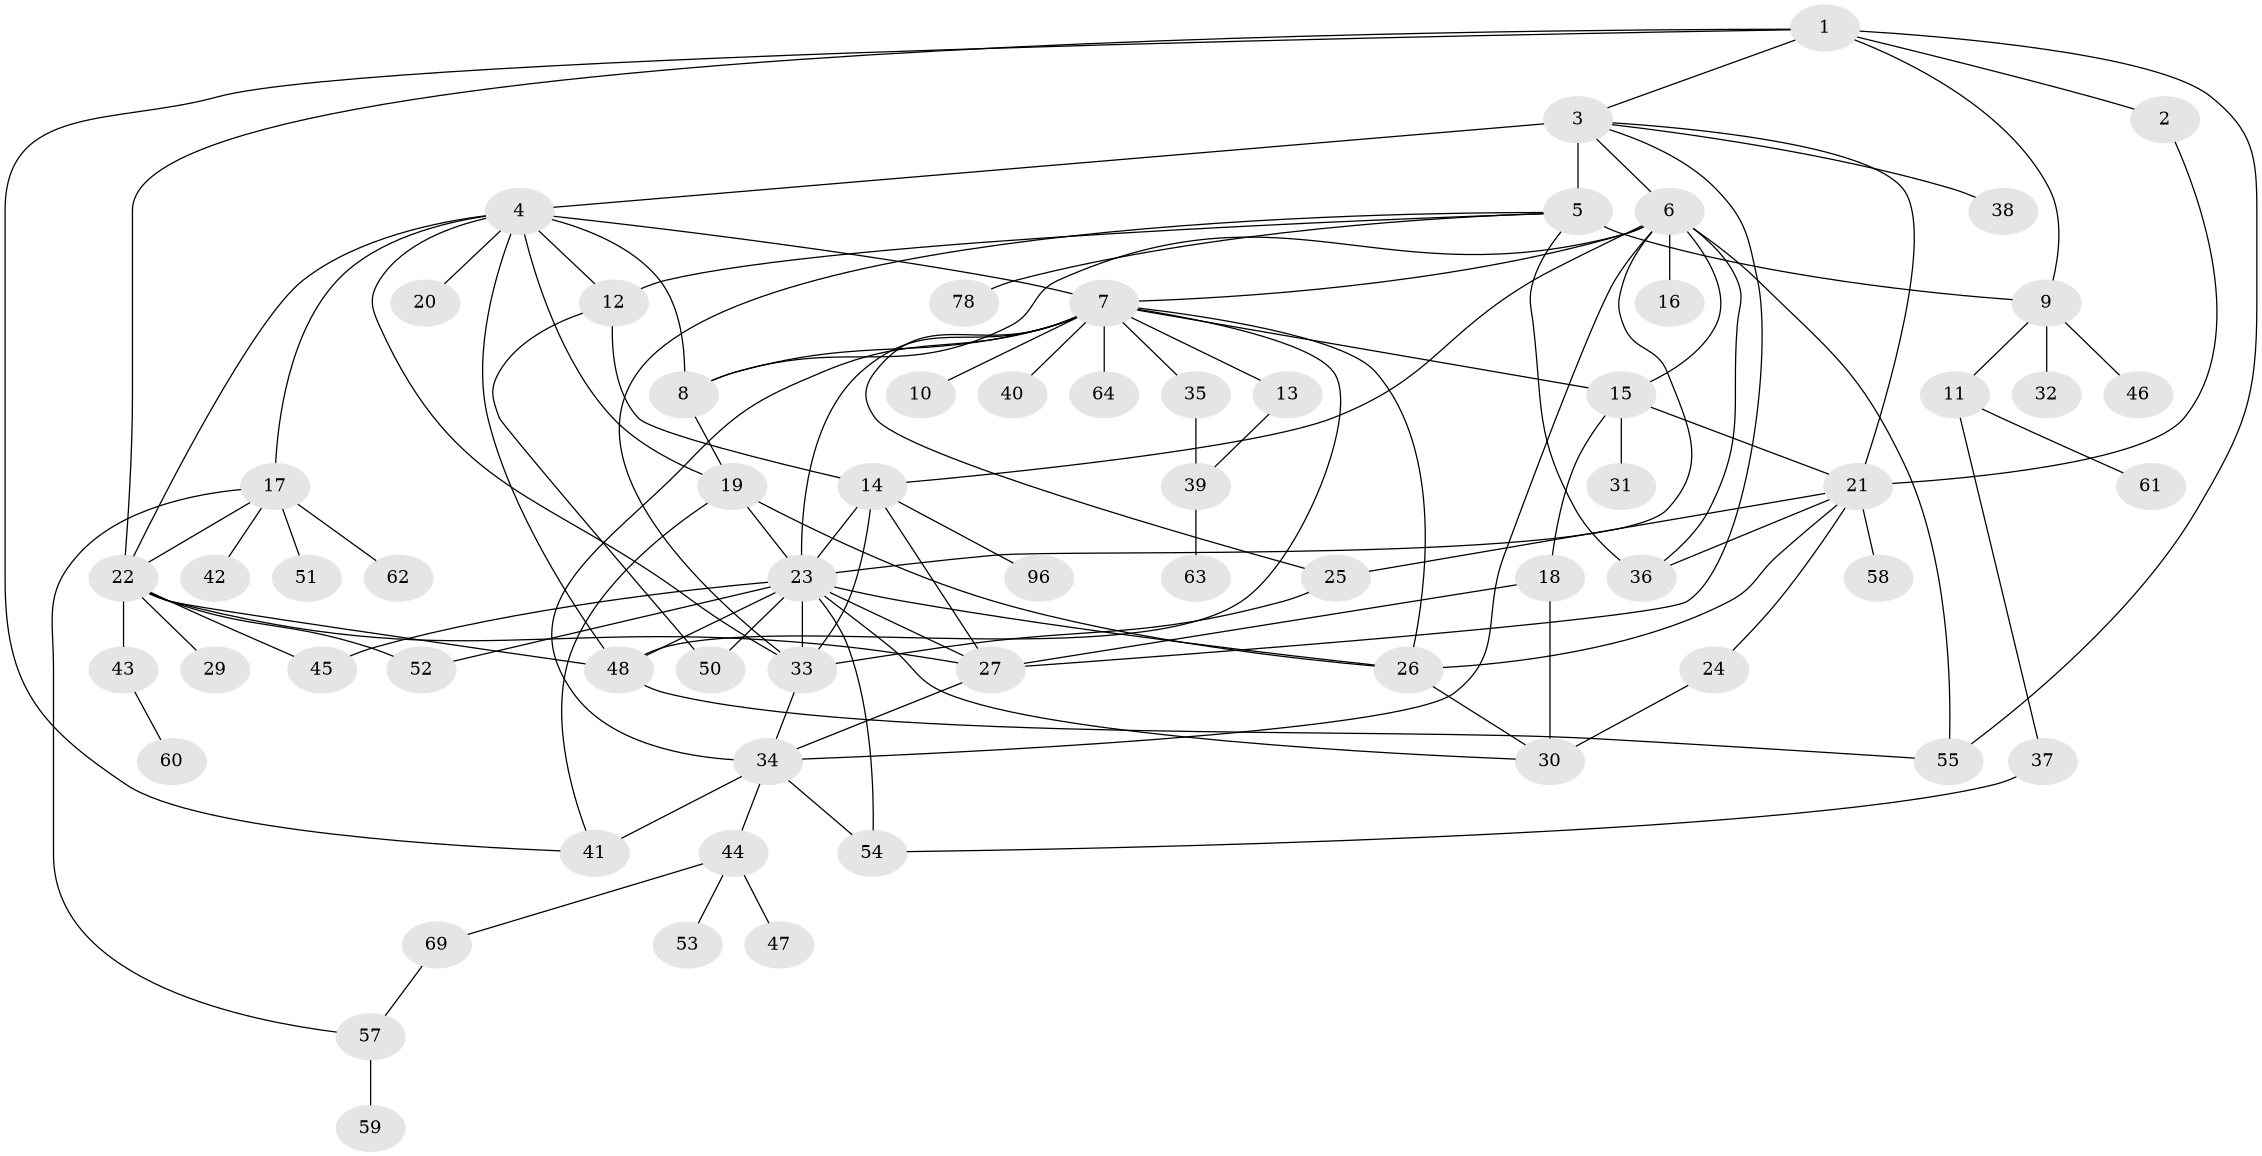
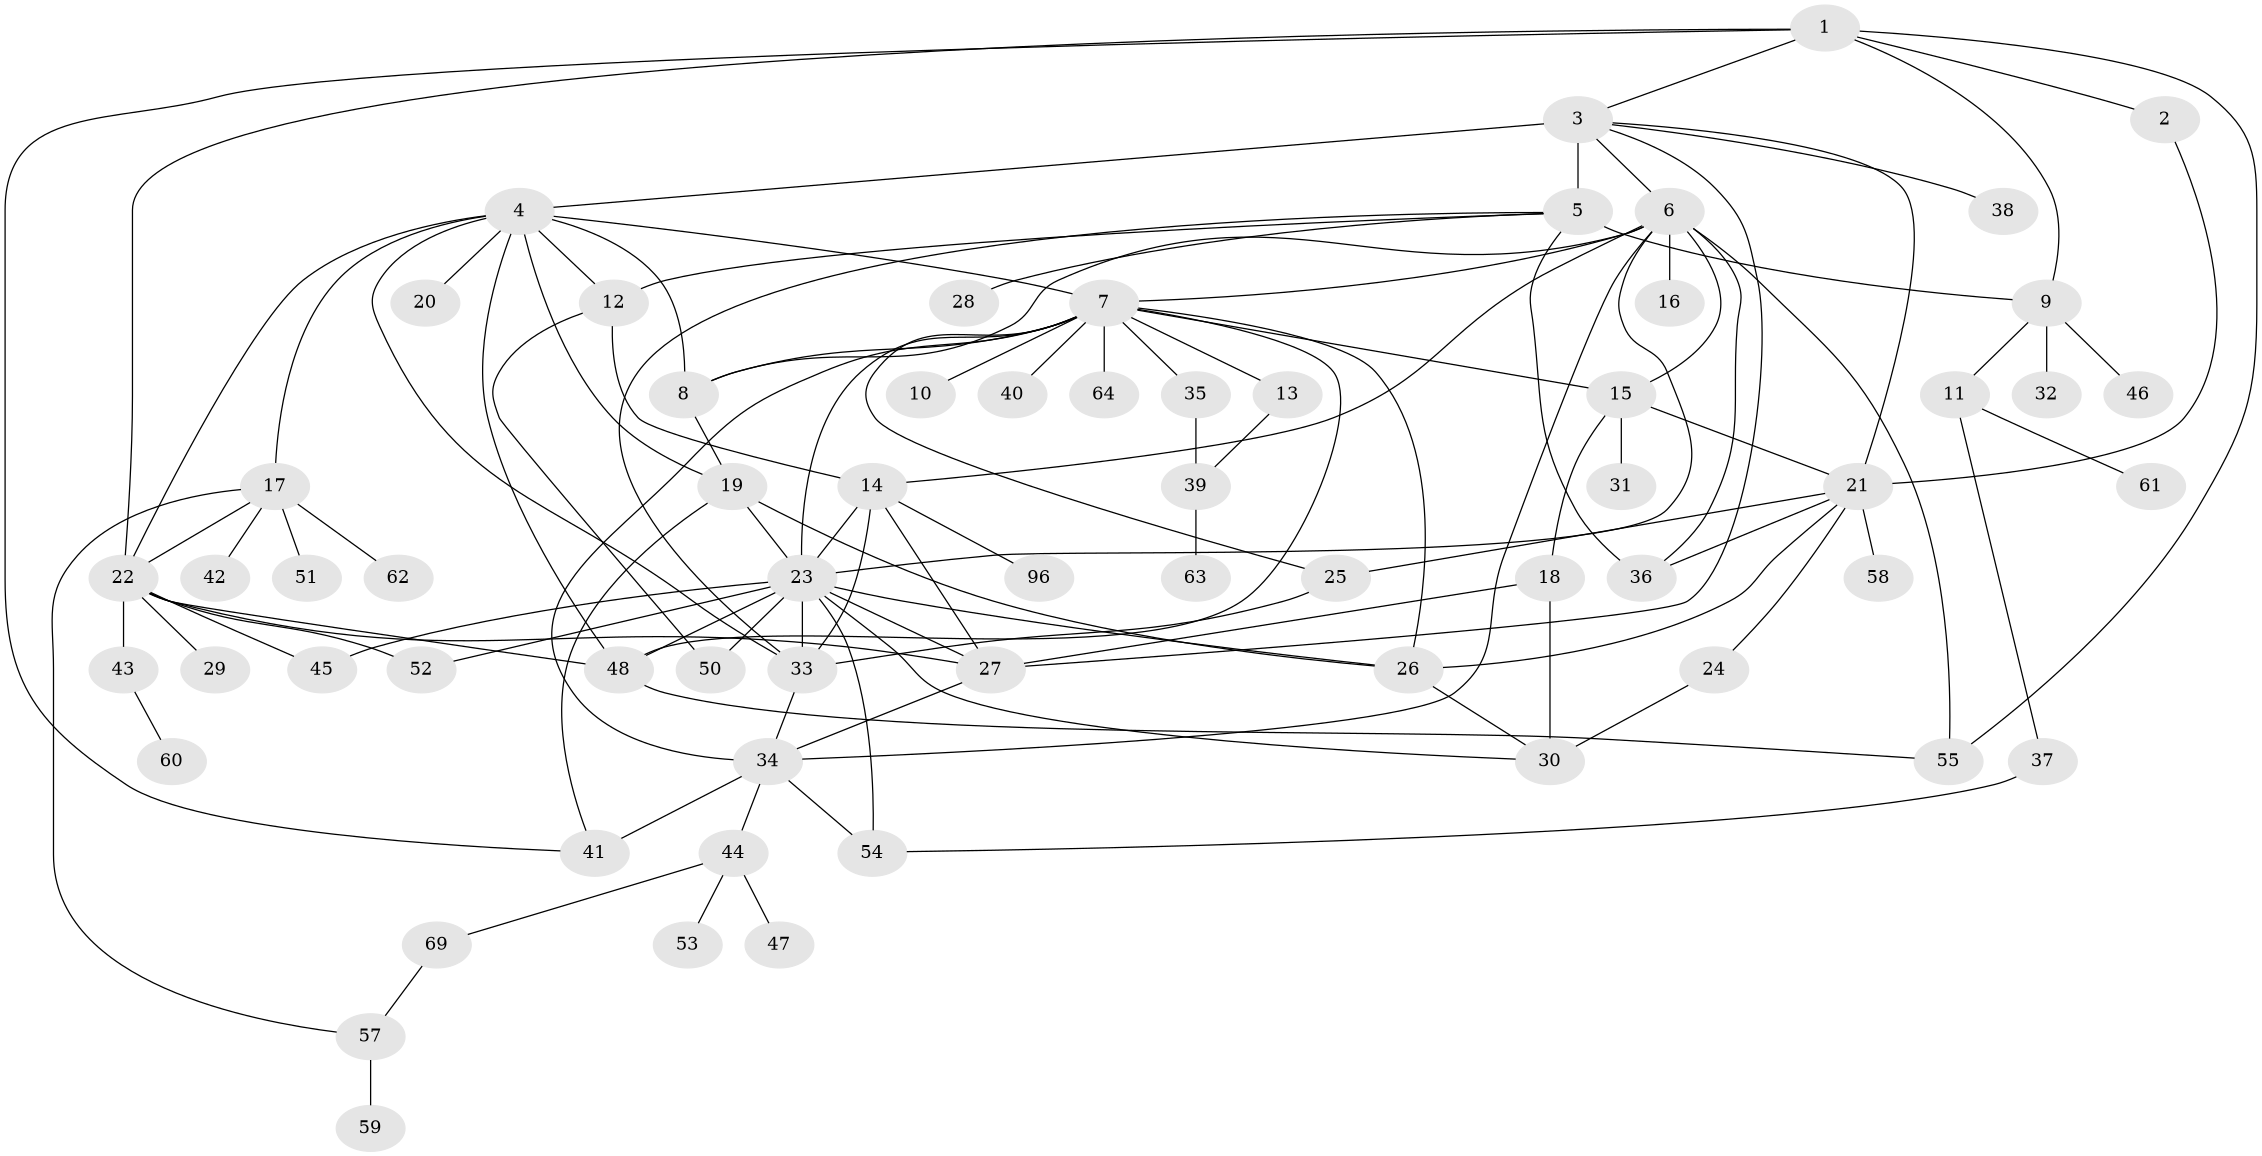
node "78": label "78" -> "28"
